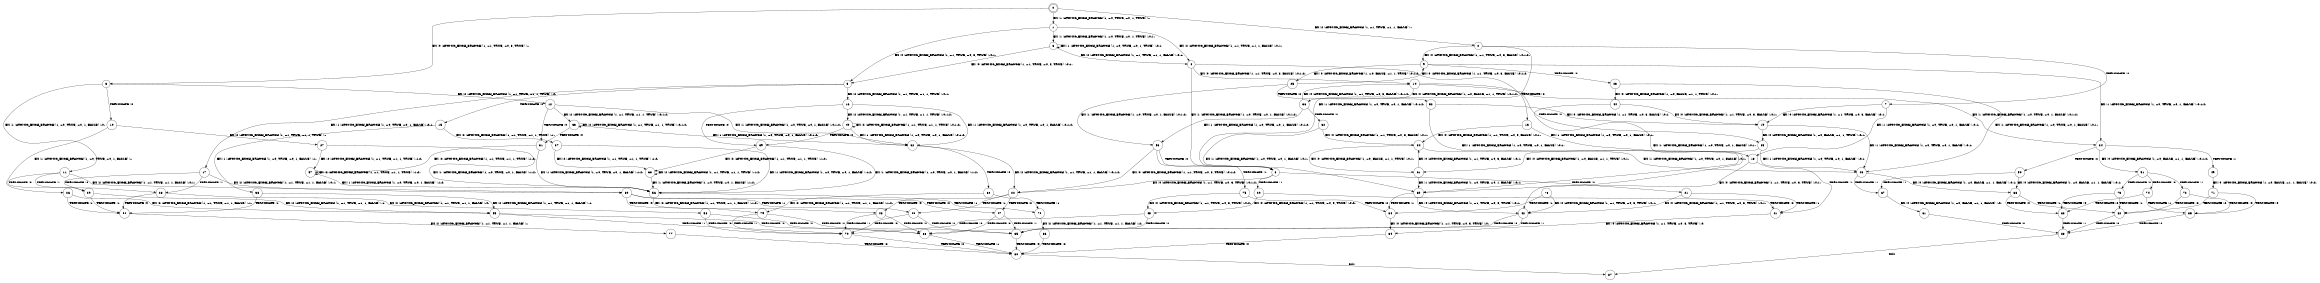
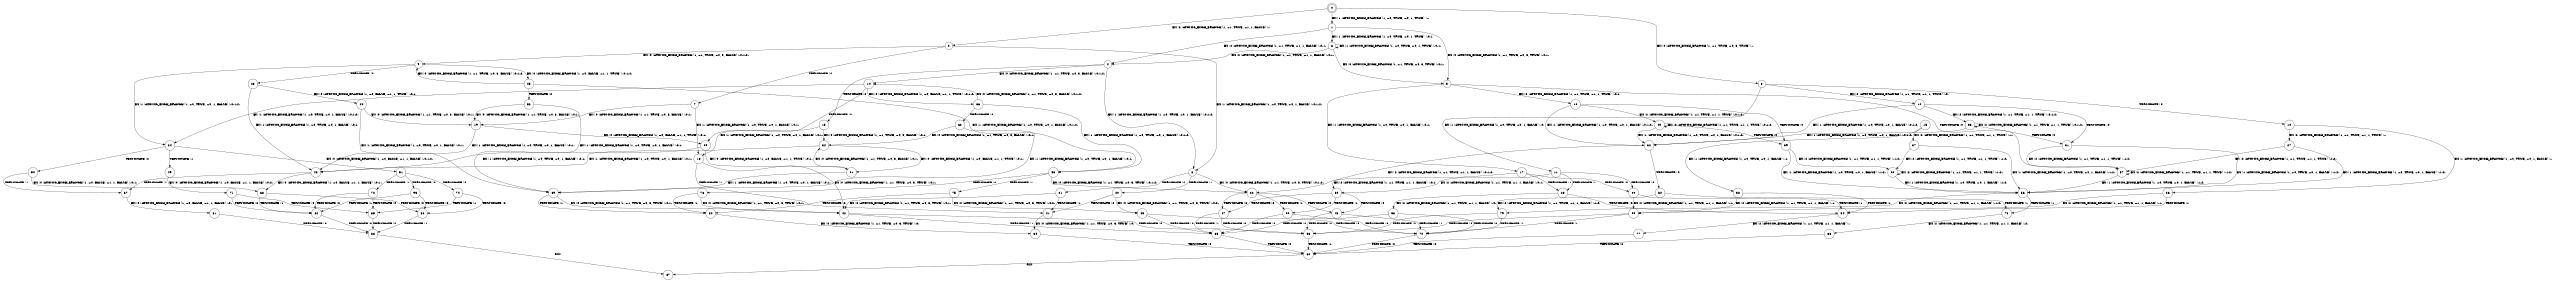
edge "5" -> "15": now "5" -> "57"
edge "53" -> "8": now "53" -> "76"
node "73": label "73" -> "93"
